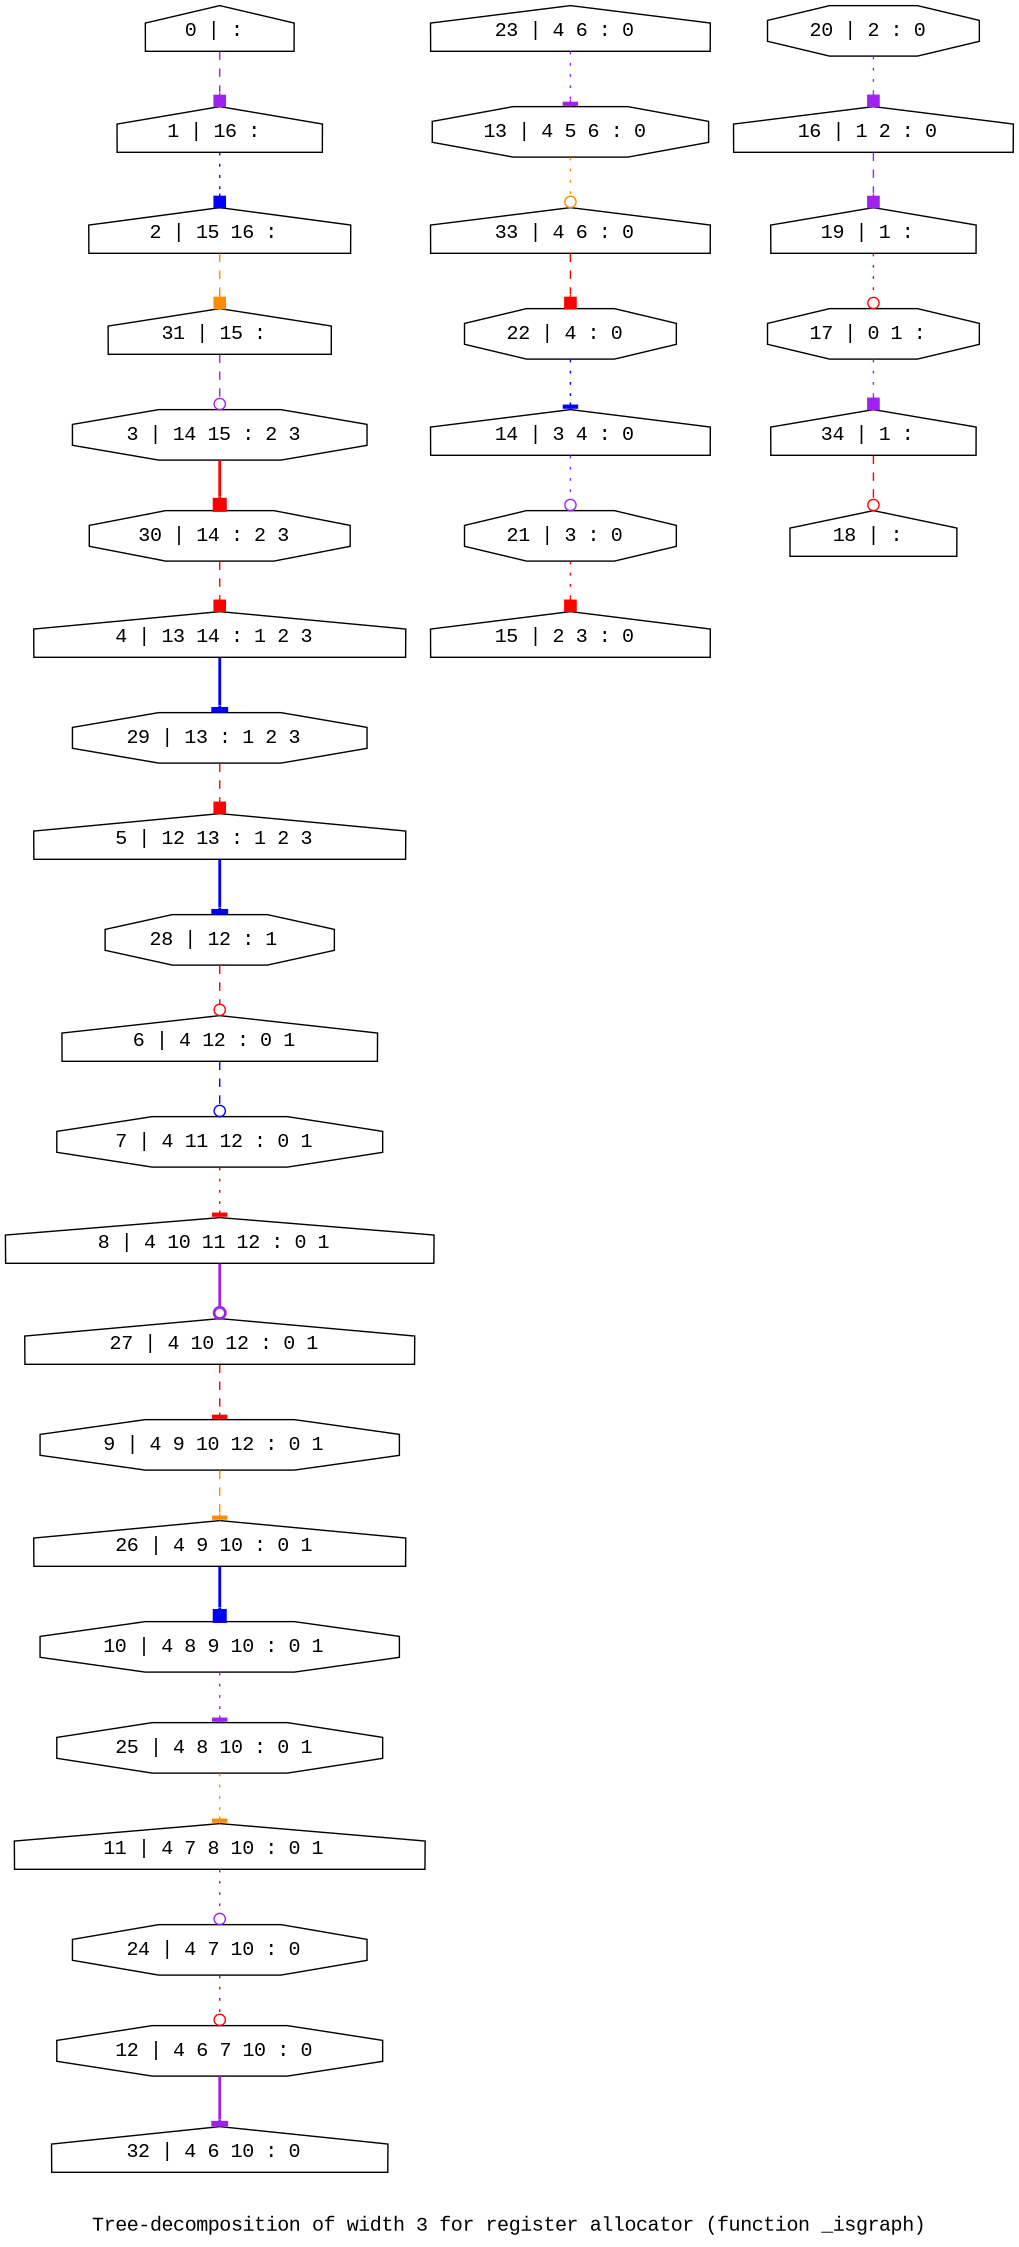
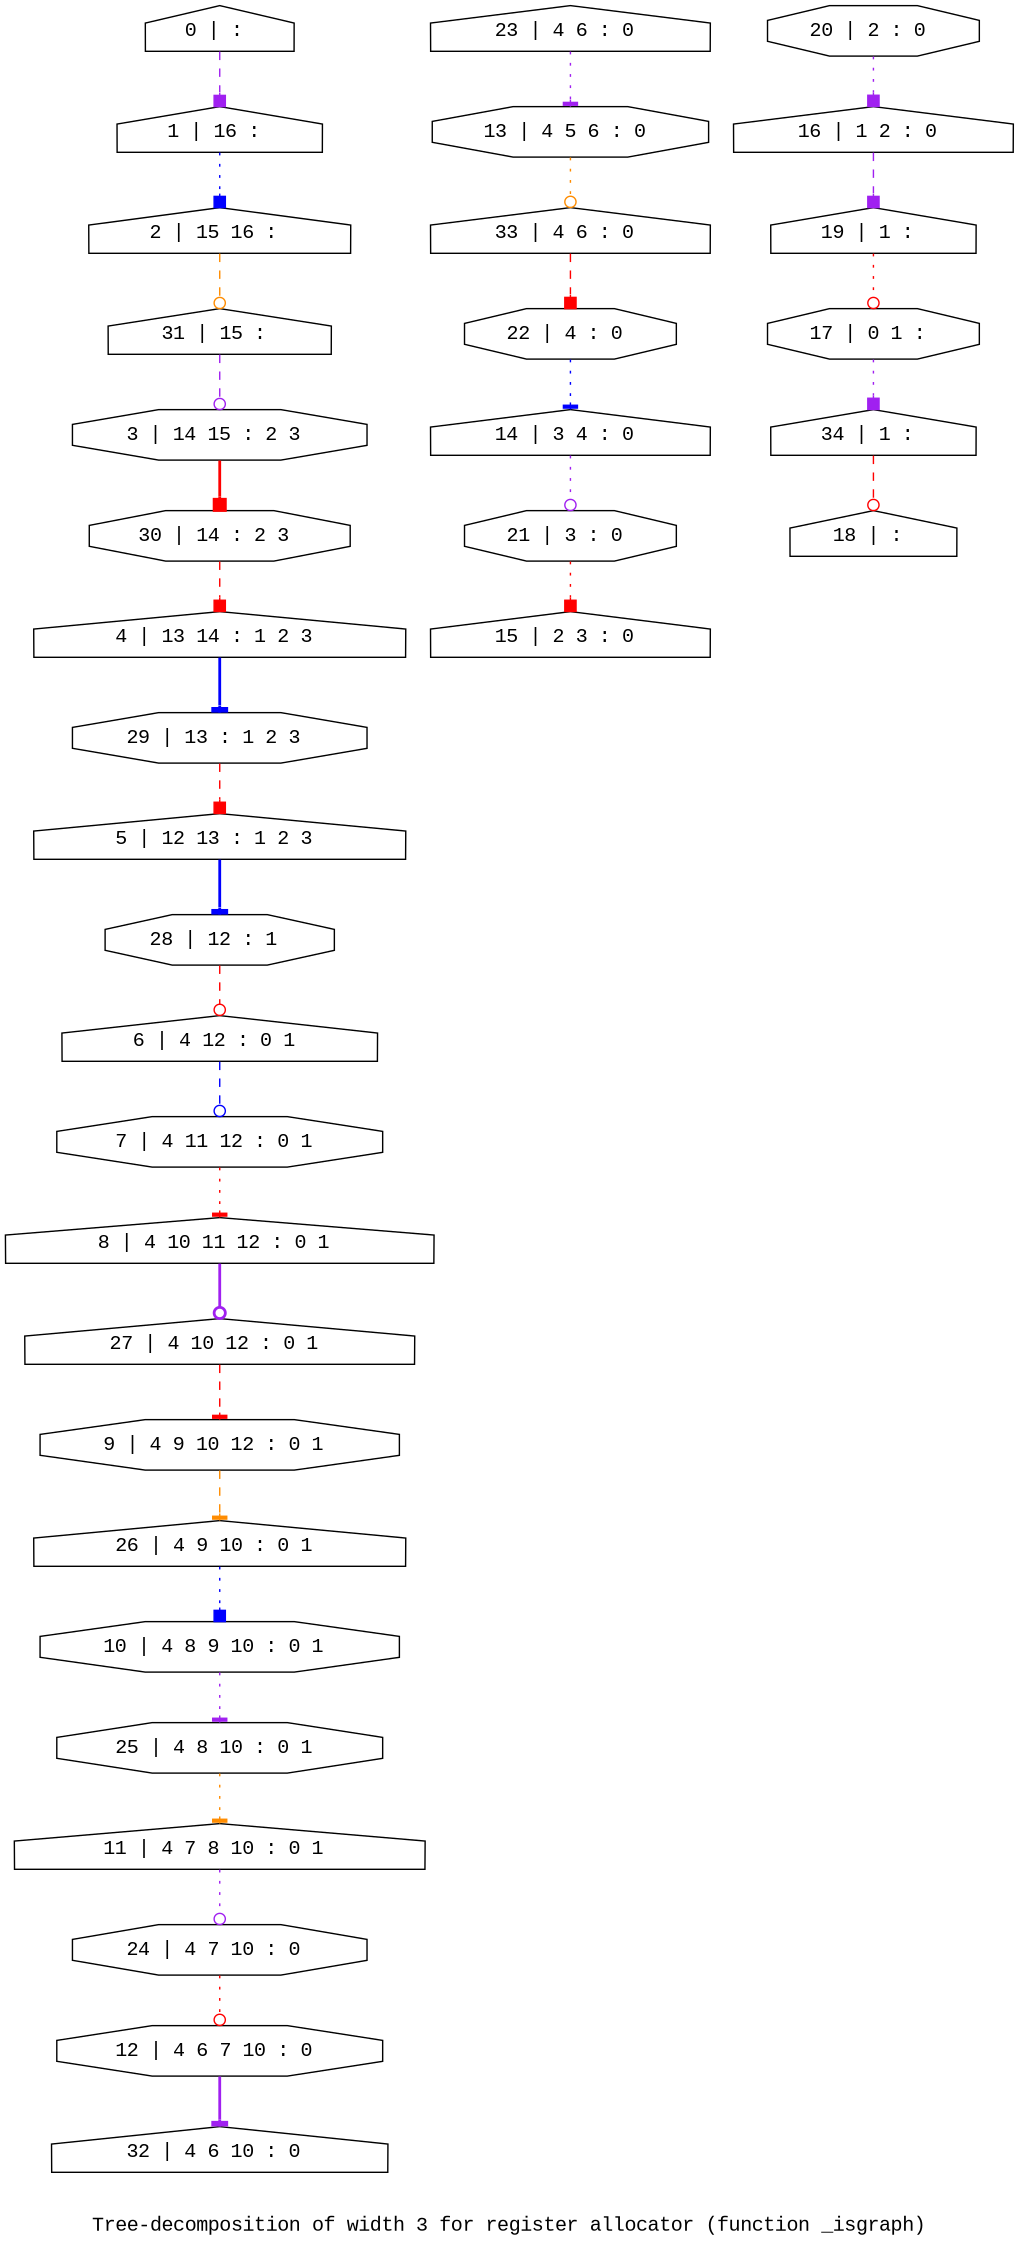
edge "2 | 15 16 :" -> "31 | 15 :": arrowhead box -> odot
edge "26 | 4 9 10 : 0 1" -> "10 | 4 8 9 10 : 0 1": style bold -> dotted
